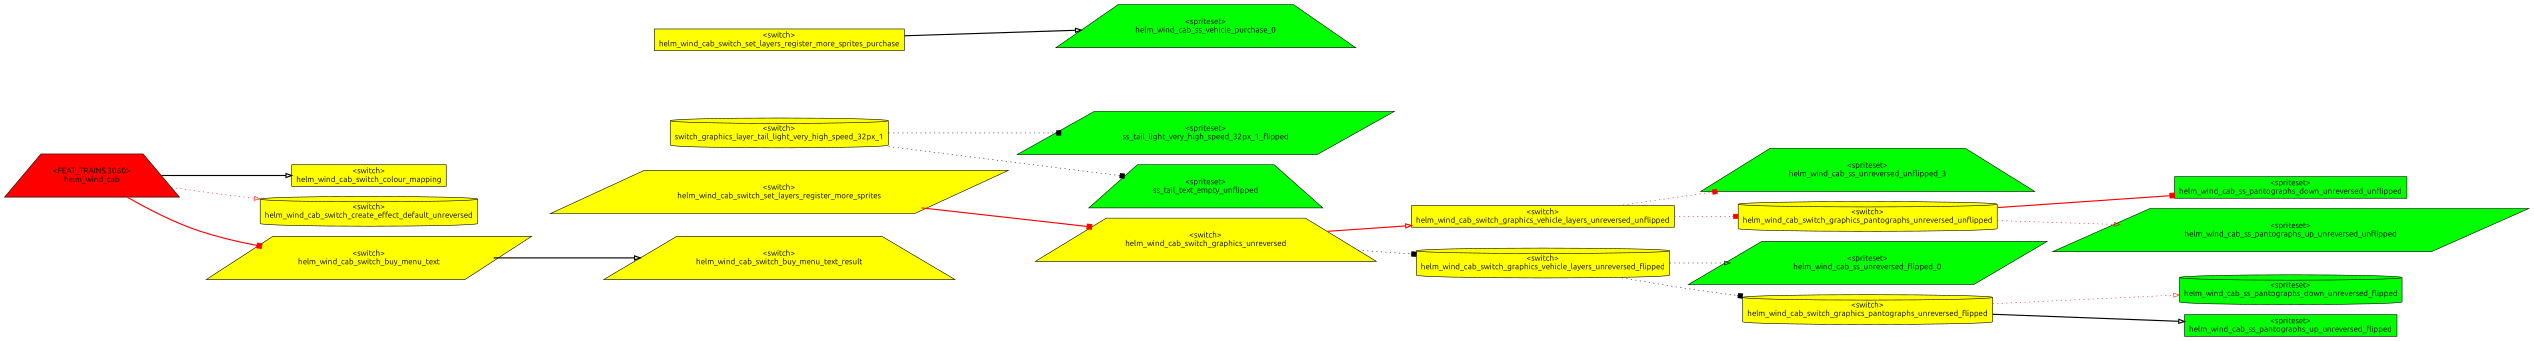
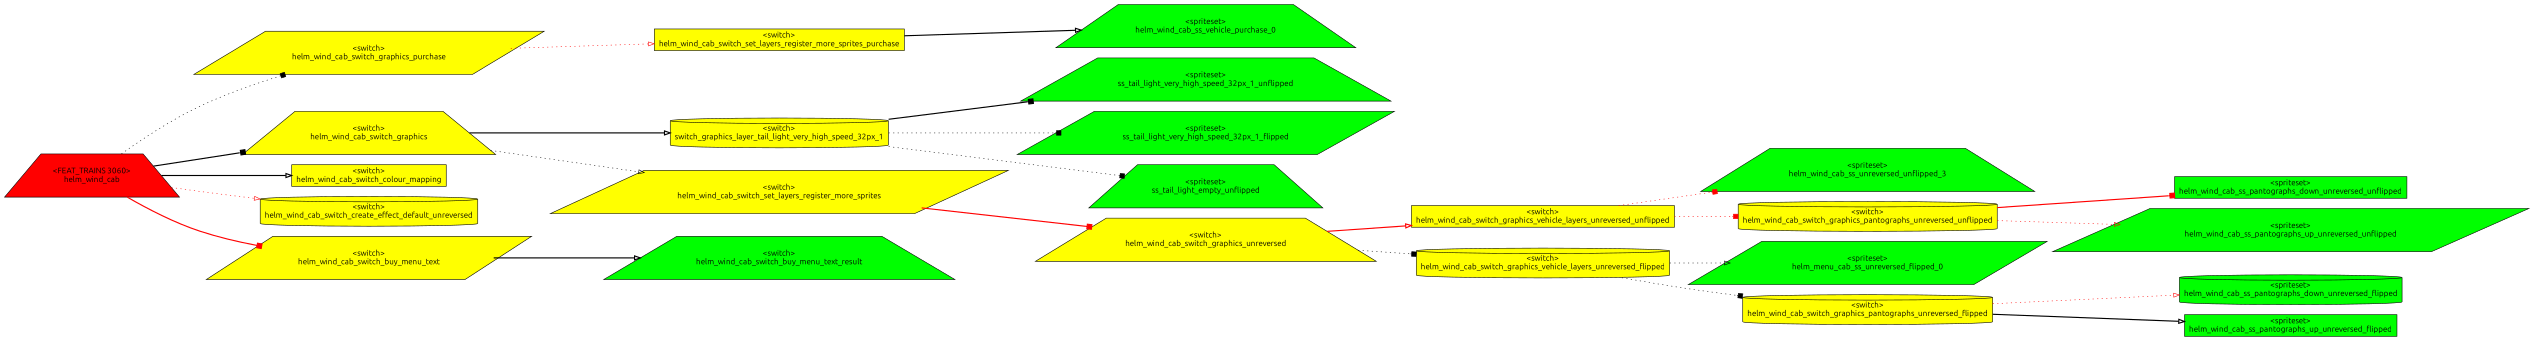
node "<switch> helm_wind_cab_switch_graphics_purchase": added
node "<spriteset> ss_tail_light_very_high_speed_32px_1_unflipped": added
node "<switch> helm_wind_cab_switch_graphics": added
node "<spriteset> ss_tail_text_empty_unflipped": label "<spriteset> ss_tail_text_empty_unflipped" -> "<spriteset> ss_tail_light_empty_unflipped"
node "<switch> helm_wind_cab_switch_buy_menu_text_result": fillcolor yellow -> green
node "<spriteset> helm_wind_cab_ss_unreversed_flipped_0": label "<spriteset> helm_wind_cab_ss_unreversed_flipped_0" -> "<spriteset> helm_menu_cab_ss_unreversed_flipped_0"
